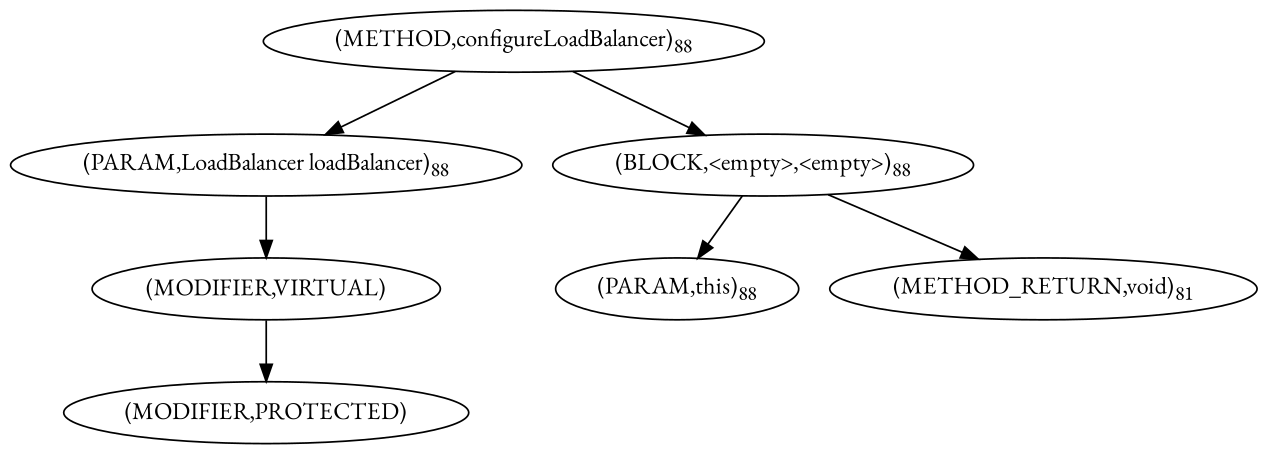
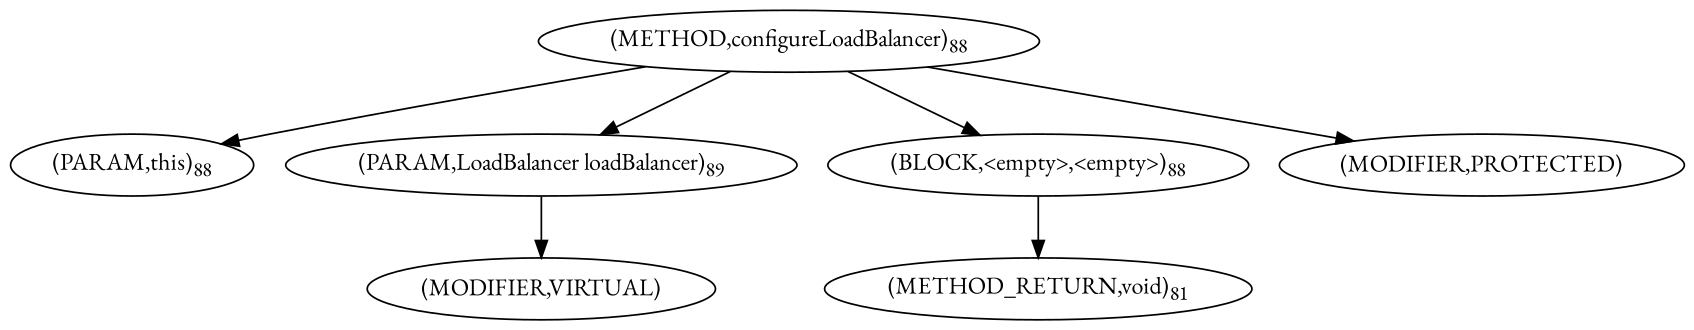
node "(PARAM,LoadBalancer loadBalancer)": text "88" -> "89"
edge "(BLOCK,<empty>,<empty>)" -> "(PARAM,this)": now "(METHOD,configureLoadBalancer)" -> "(PARAM,this)"
edge "(MODIFIER,VIRTUAL)" -> "(MODIFIER,PROTECTED)": now "(METHOD,configureLoadBalancer)" -> "(MODIFIER,PROTECTED)"
